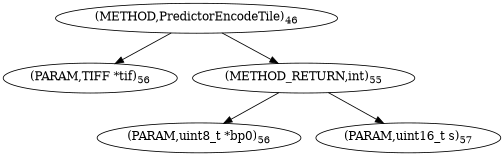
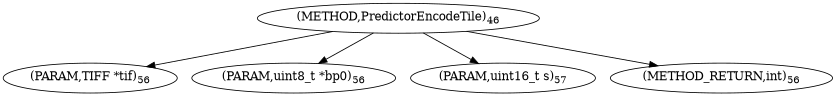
node "(METHOD_RETURN,int)": text "55" -> "56"
edge "(METHOD_RETURN,int)" -> "(PARAM,uint8_t *bp0)": now "(METHOD,PredictorEncodeTile)" -> "(PARAM,uint8_t *bp0)"
edge "(METHOD_RETURN,int)" -> "(PARAM,uint16_t s)": now "(METHOD,PredictorEncodeTile)" -> "(PARAM,uint16_t s)"
